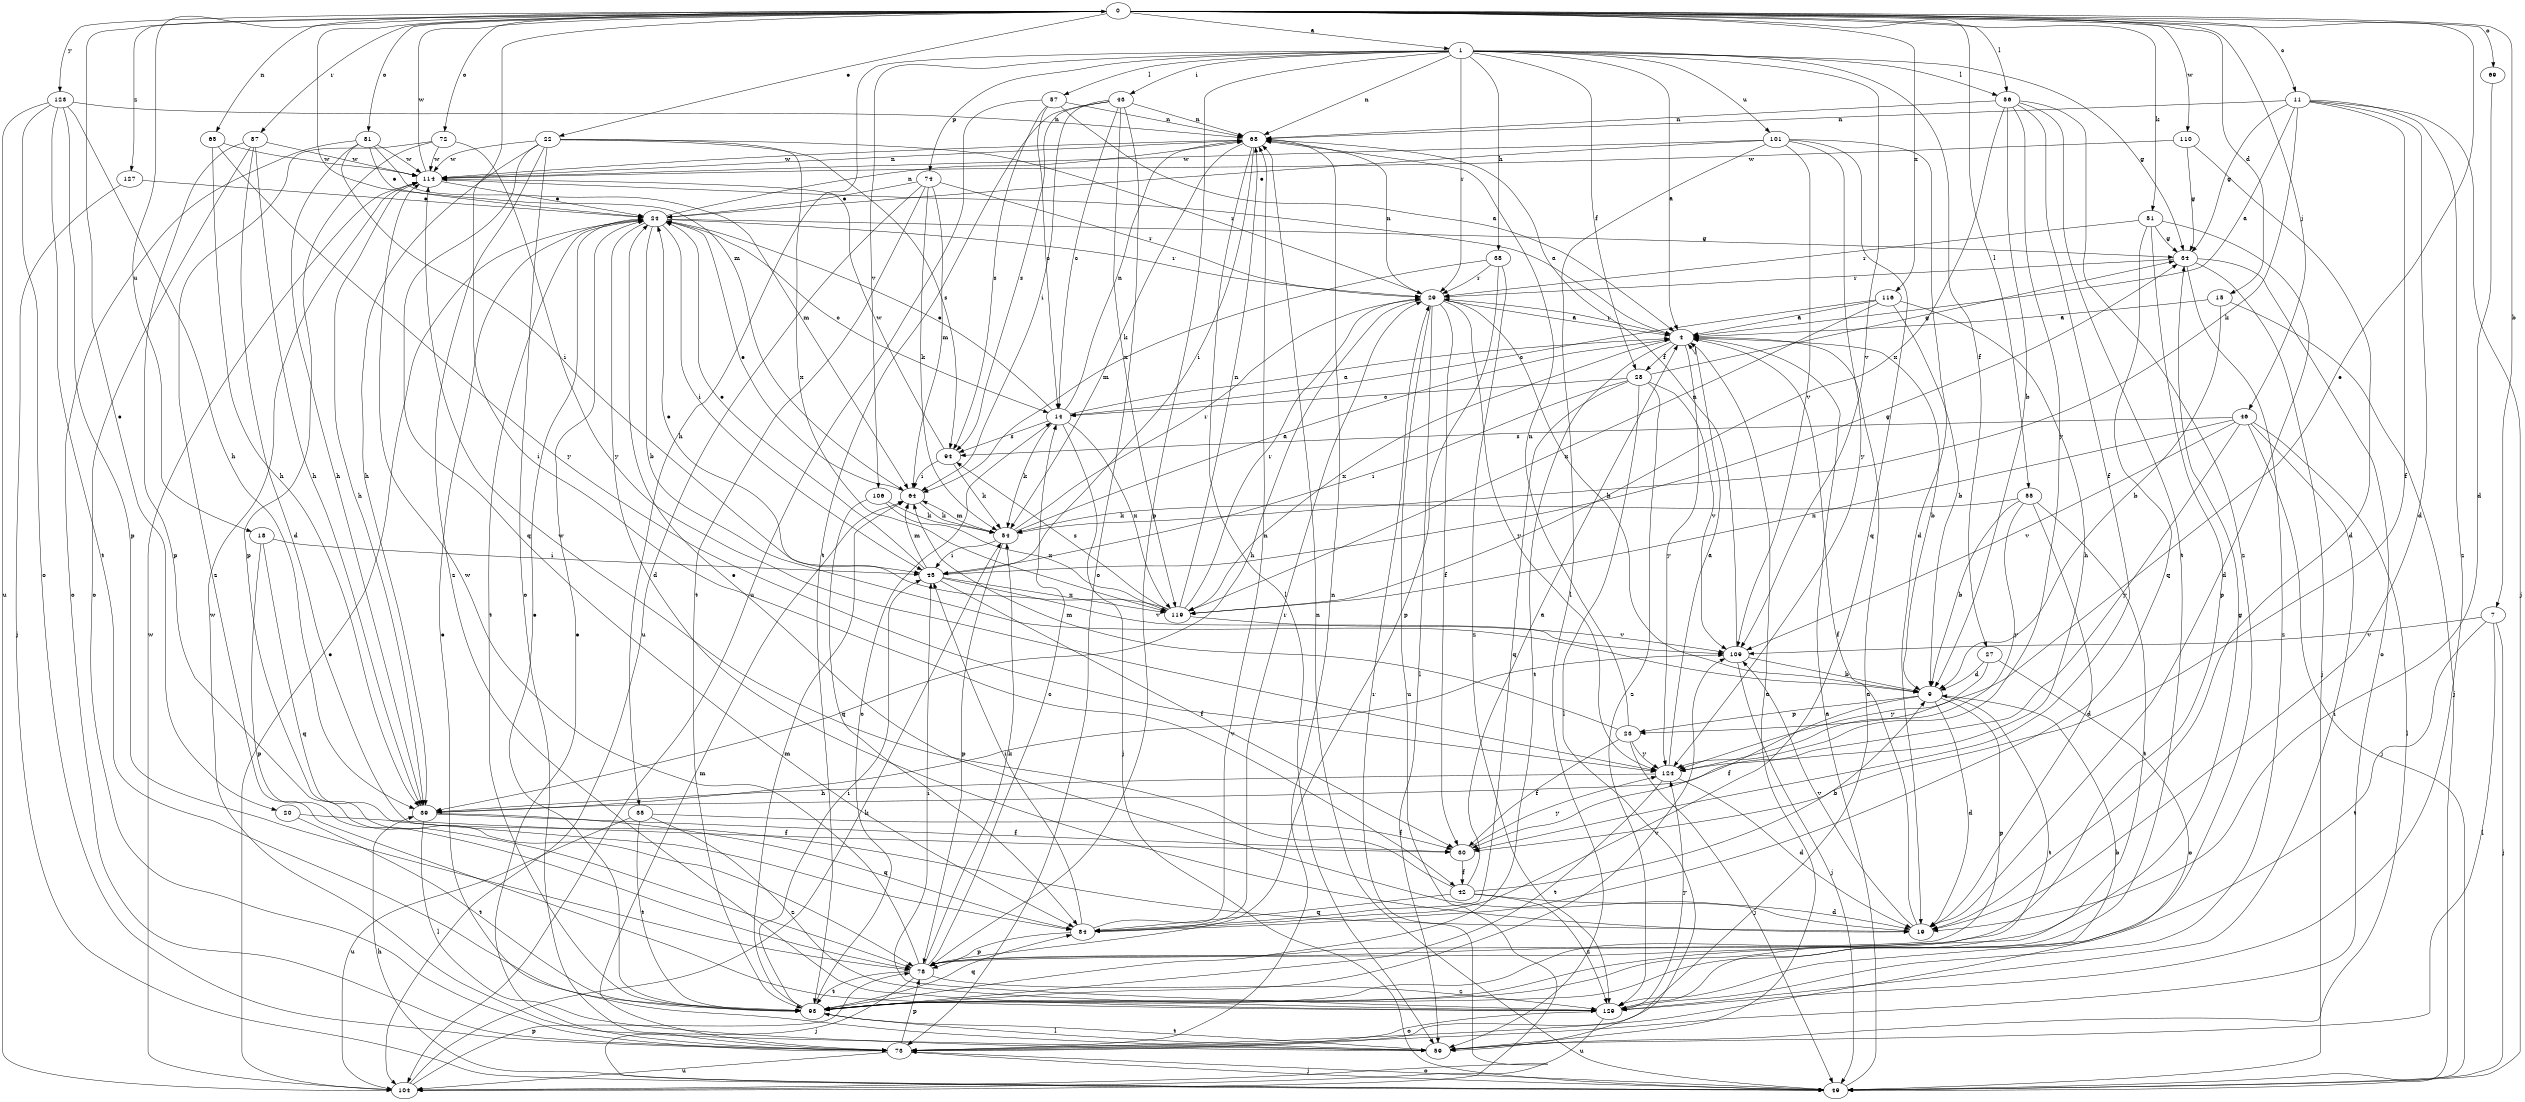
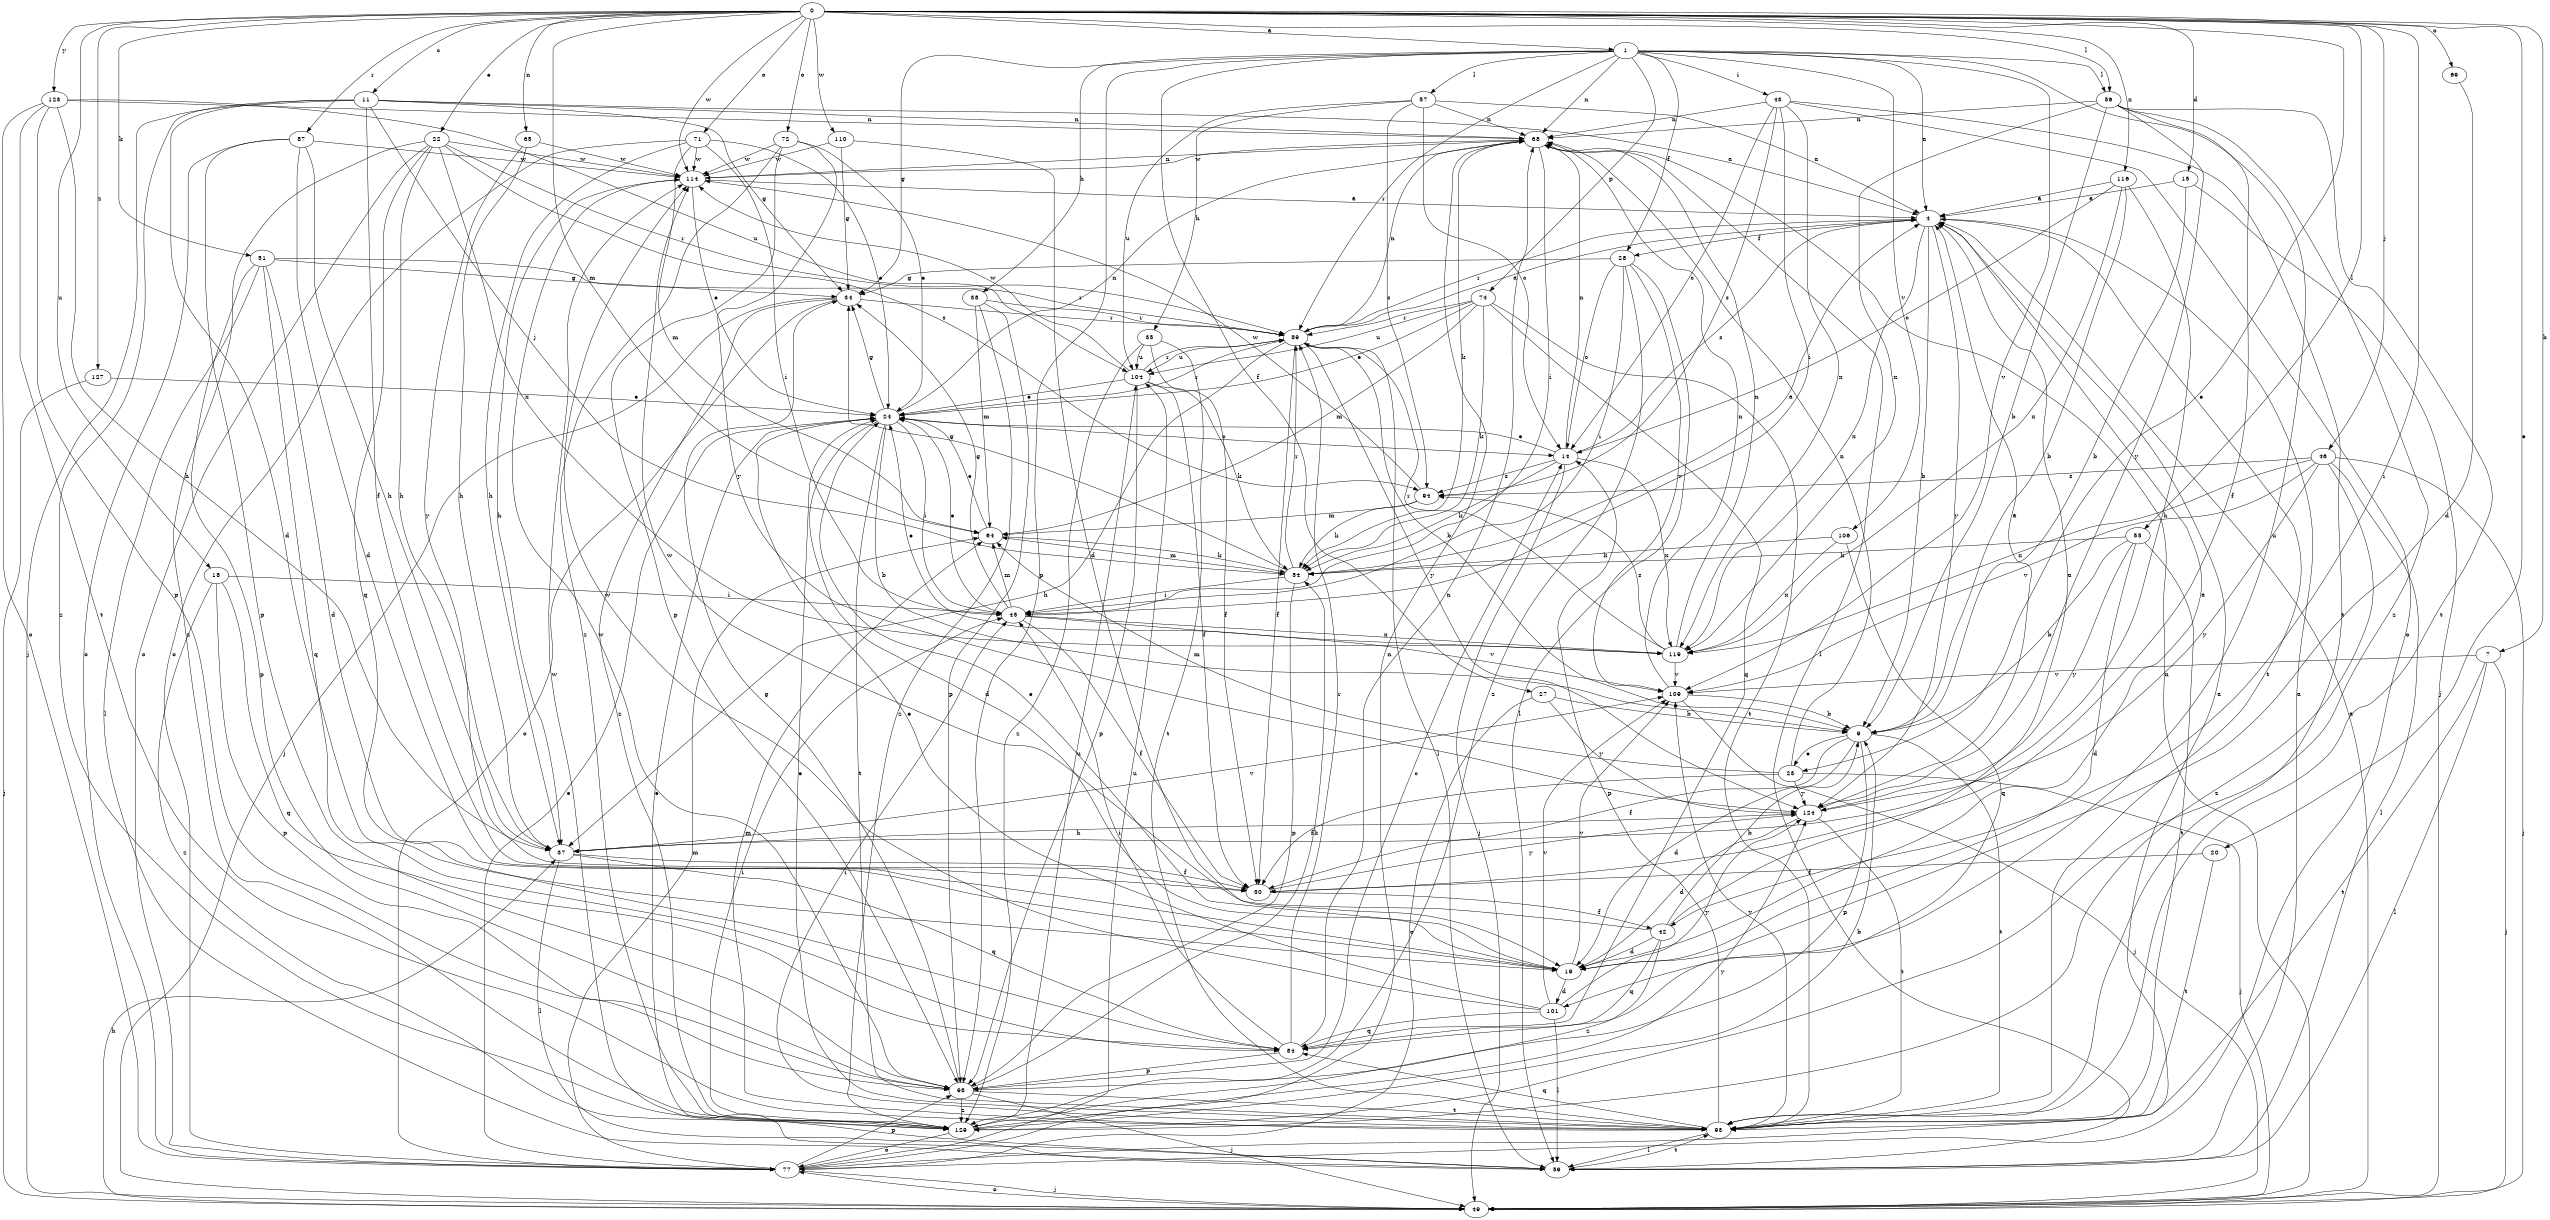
edge "114" -> "0": reversed
edge "1" -> "35": now "57" -> "35"
node "81": label "81" -> "71"
edge "72" -> "24": added, label "e"
edge "43" -> "64": now "43" -> "45"
node "29": label "29" -> "89"
edge "11" -> "54": label "k" -> "j"
edge "14" -> "4": label "a" -> "s"
edge "54" -> "34": added, label "g"
edge "94" -> "64": label "i" -> "m"
edge "101" -> "19": reversed
edge "104" -> "30": added, label "f"
edge "65" -> "124": now "65" -> "30"
edge "19" -> "4": label "f" -> "a"
edge "27" -> "9": label "d" -> "b"
edge "93" -> "14": label "c" -> "p"
edge "9" -> "23": label "p" -> "e"
edge "46" -> "129": label "i" -> "z"
edge "28" -> "84": now "74" -> "84"
node "39": label "39" -> "37"
node "78": label "78" -> "98"
edge "18" -> "129": added, label "z"
node "73": label "73" -> "77"
edge "51" -> "59": added, label "l"
